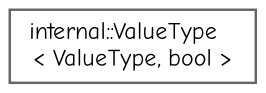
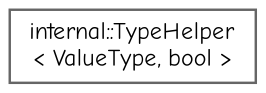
node "internal::ValueType < ValueType, bool >": label "internal::ValueType < ValueType, bool >" -> "internal::TypeHelper < ValueType, bool >"
